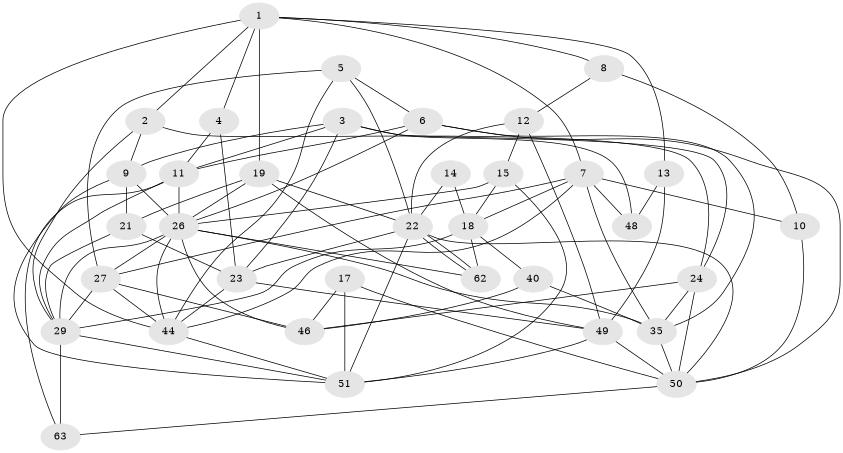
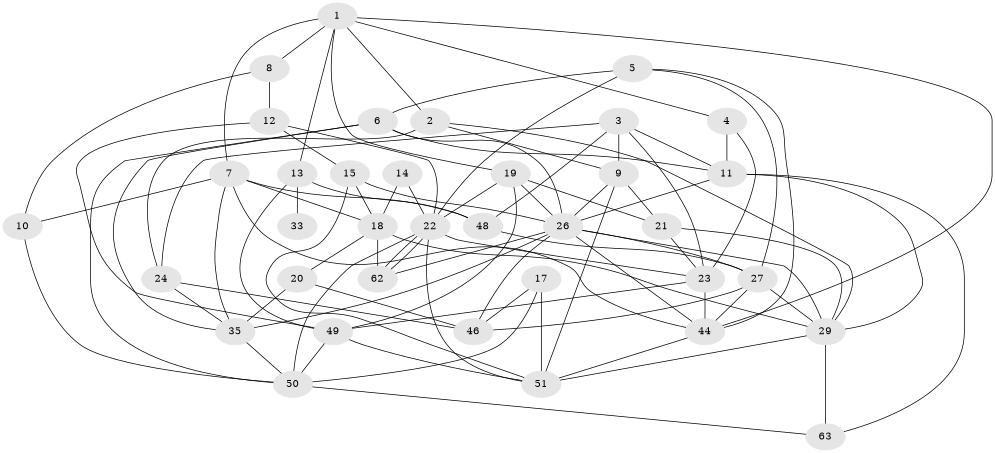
edge "7" -- "27": now "48" -- "27"
node "33": added
node "40": label "40" -> "20"
edge "24" -- "50": removed
